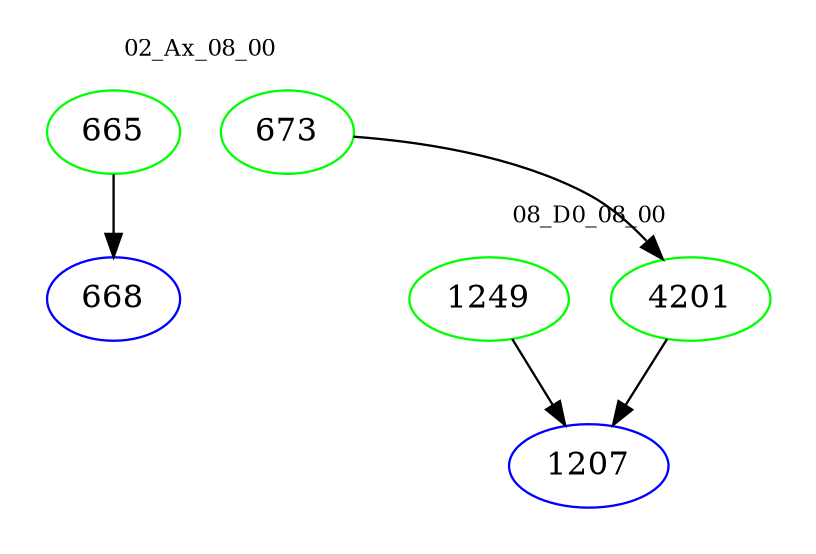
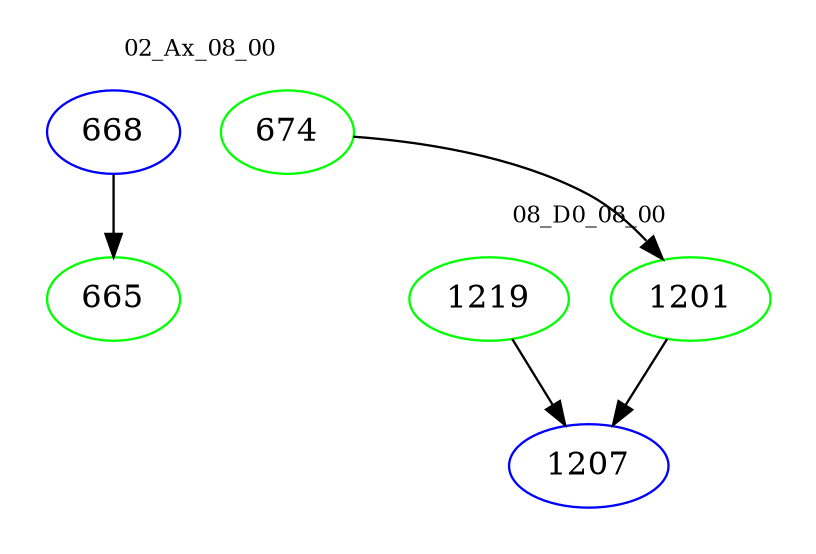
node "673": label "673" -> "674"
edge "665" -> "668": reversed
node "1249": label "1249" -> "1219"
node "4201": label "4201" -> "1201"
